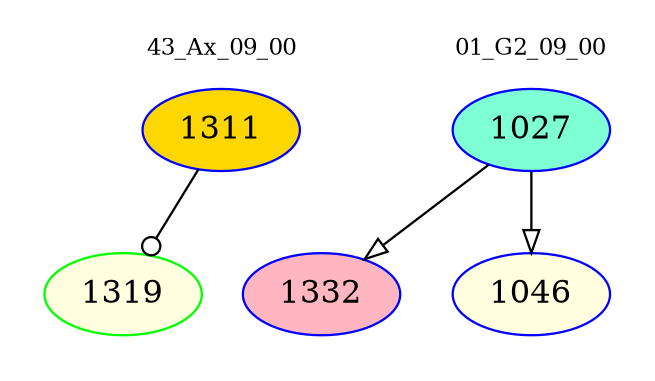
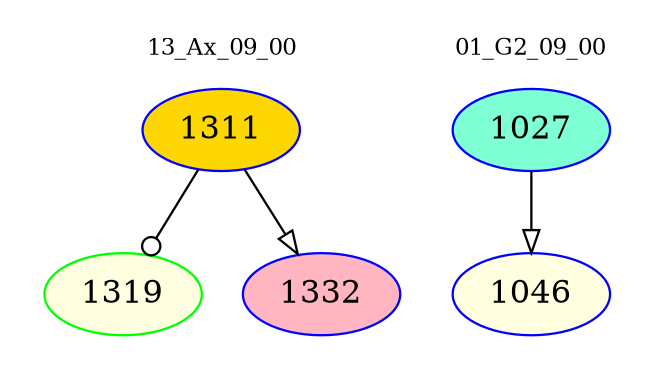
cluster "43_Ax_09_00": label "43_Ax_09_00" -> "13_Ax_09_00"
edge "1027" -> "1332": now "1311" -> "1332"
